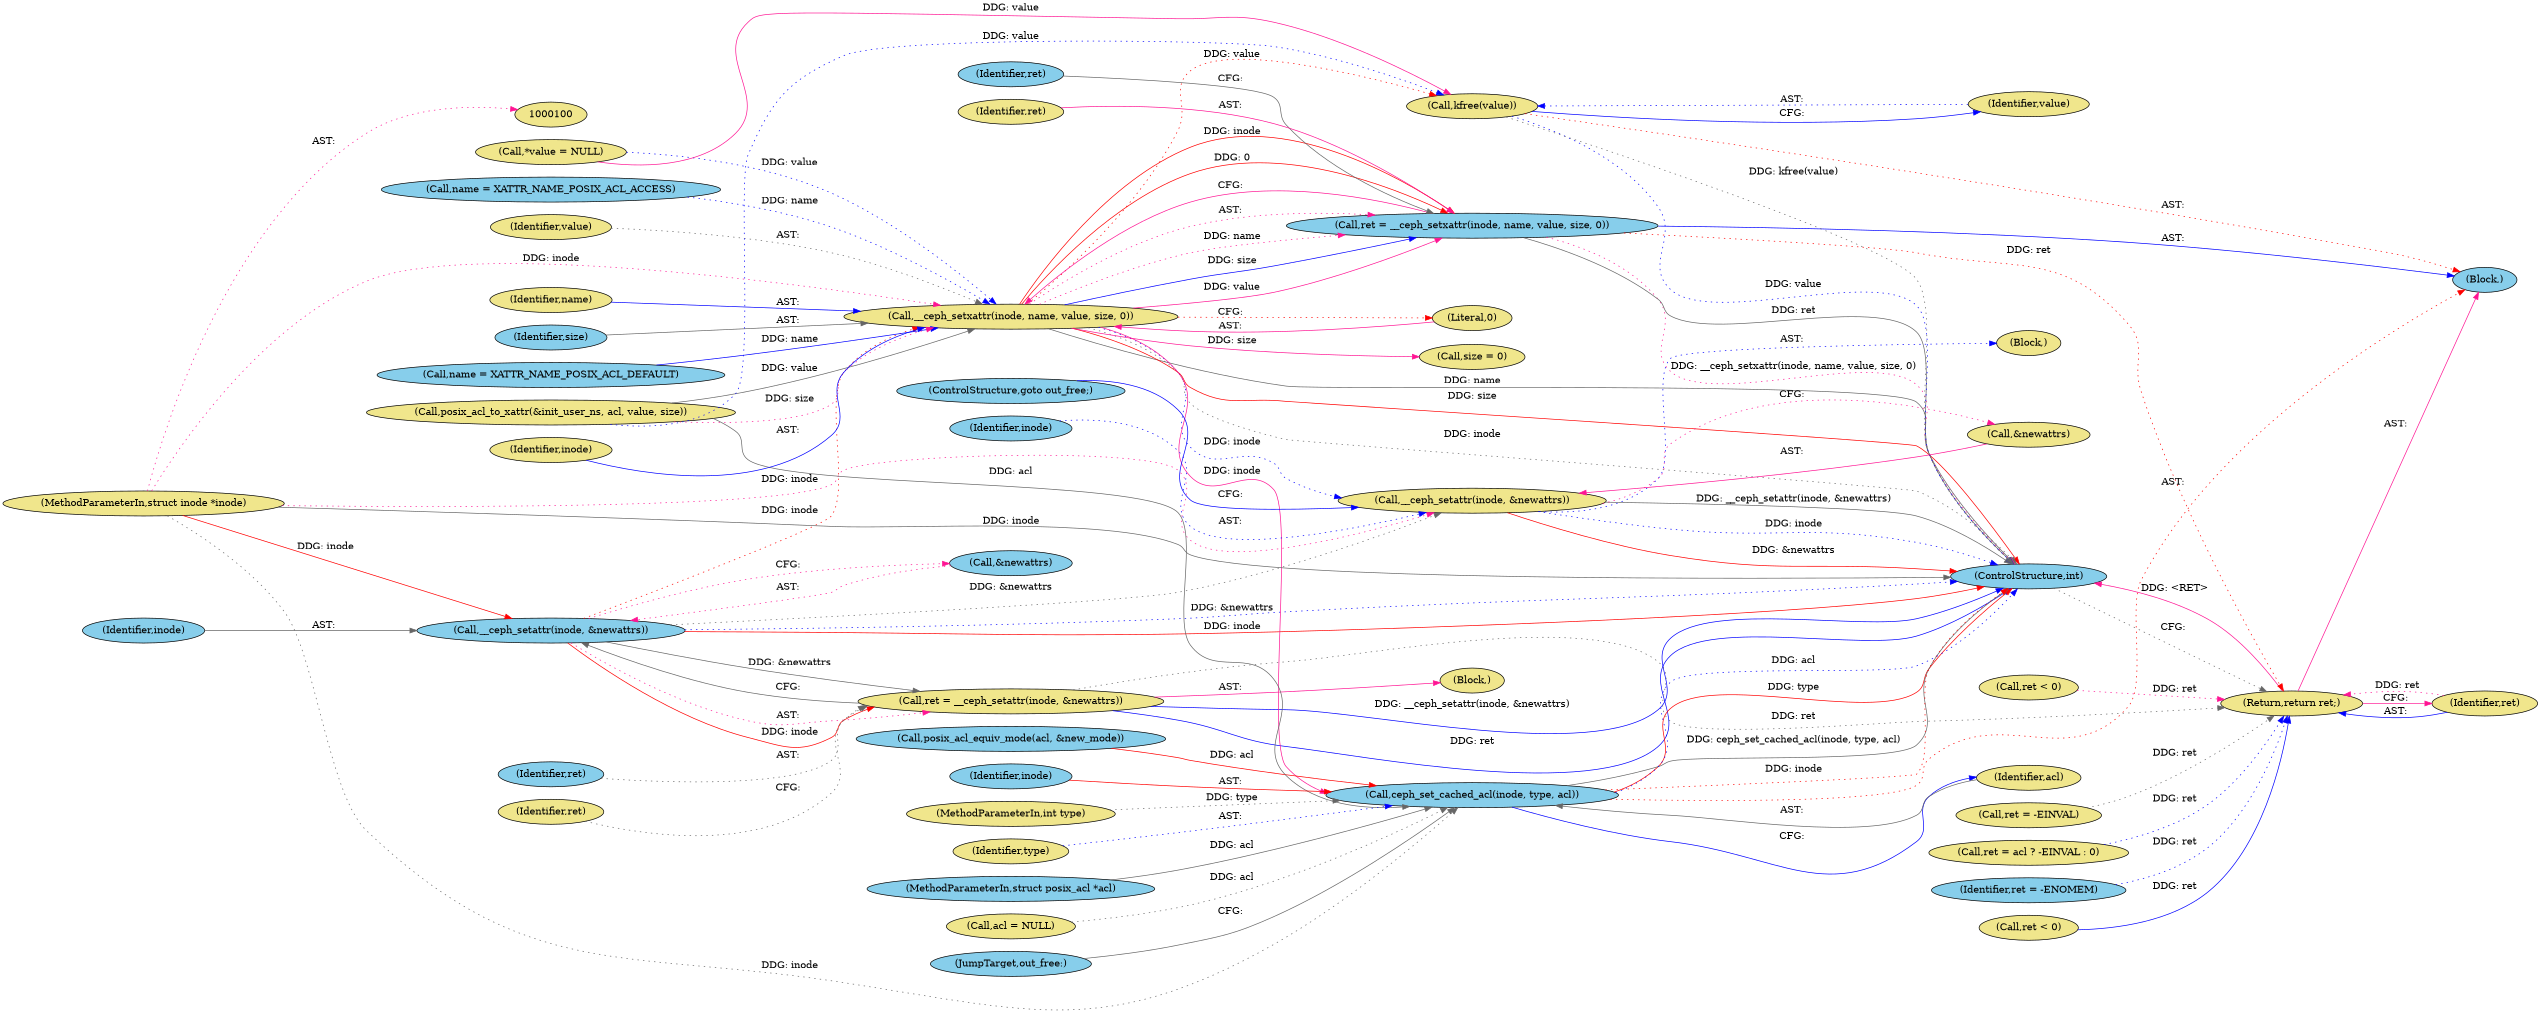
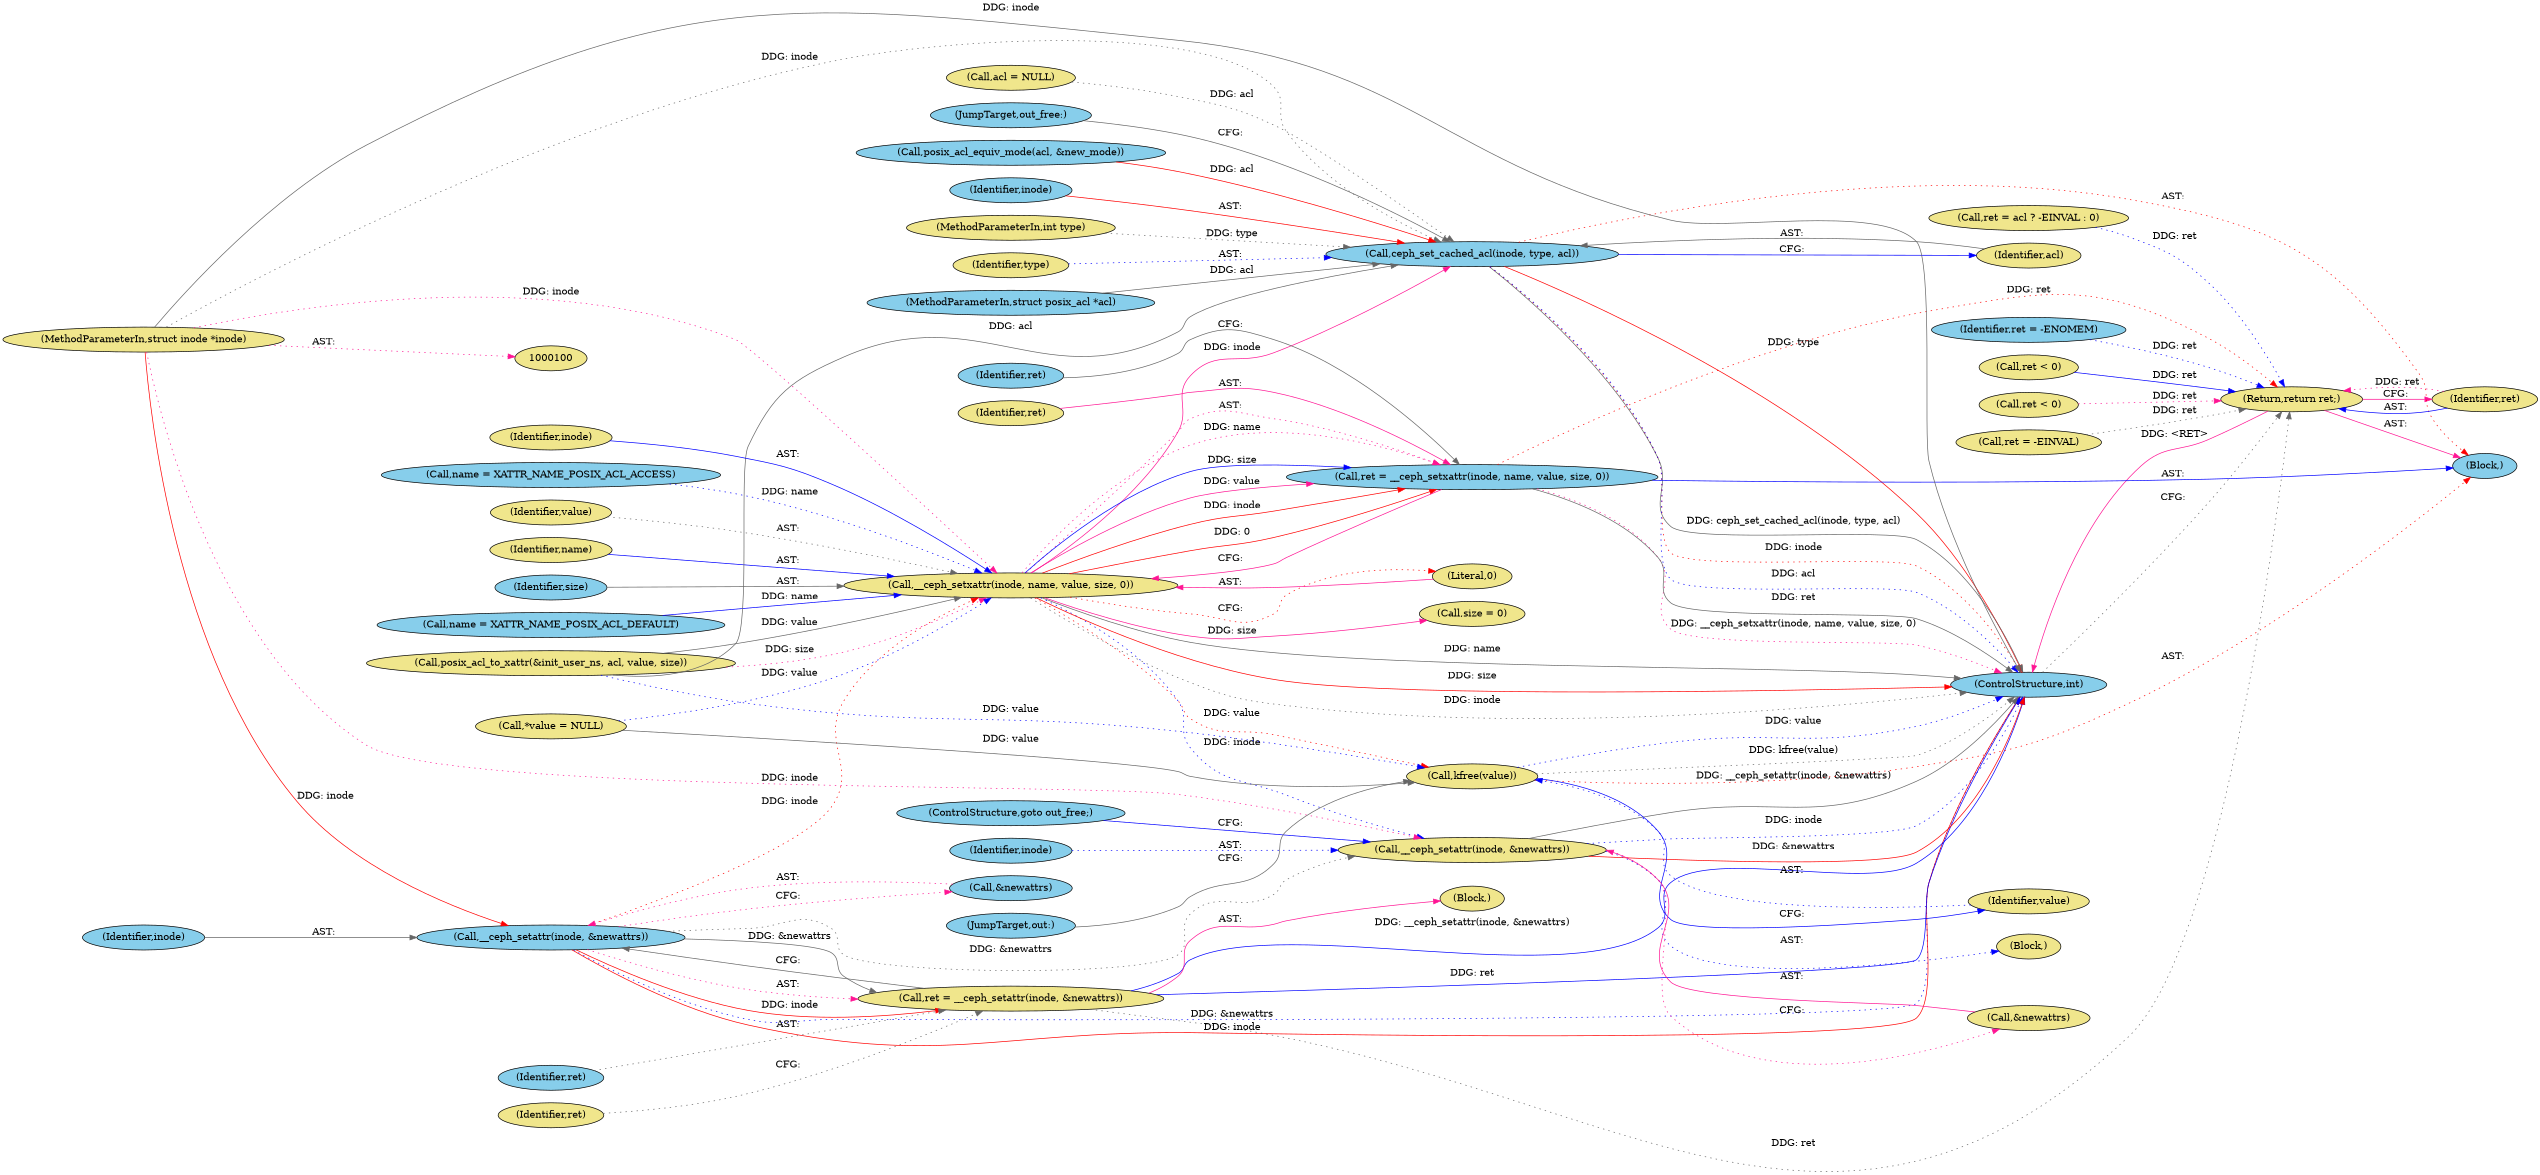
edge "(Call,*value = NULL)" -> "(Call,kfree(value))": color deeppink -> gray40
node "(JumpTarget,out:)": added
